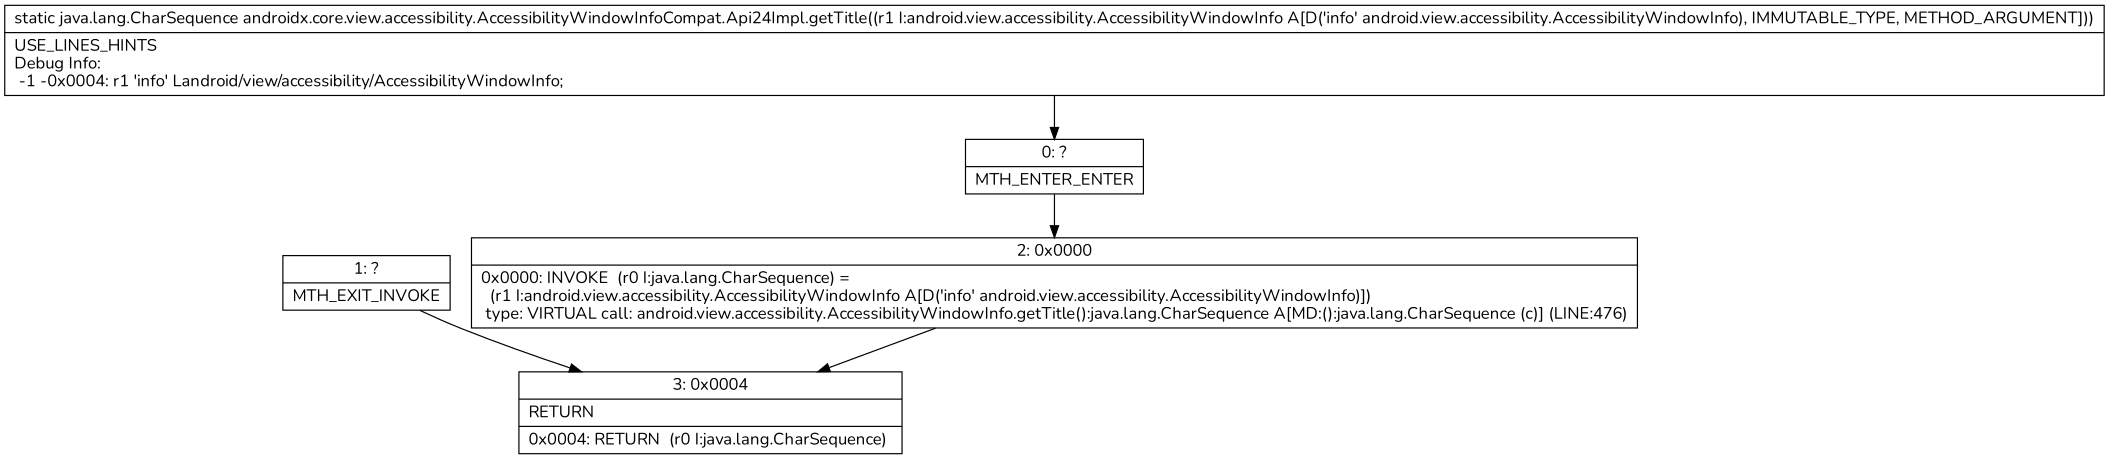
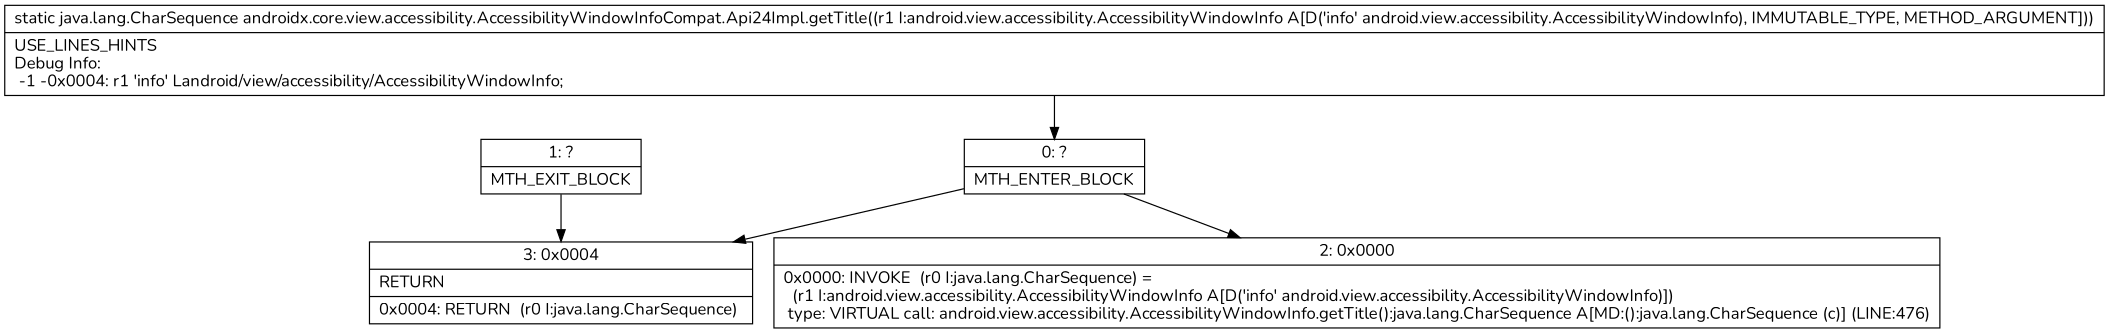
node "0: ?": text "MTH_ENTER_ENTER" -> "MTH_ENTER_BLOCK"
node "1: ?": text "MTH_EXIT_INVOKE" -> "MTH_EXIT_BLOCK"
edge "2: 0x0000" -> "3: 0x0004": now "0: ?" -> "3: 0x0004"
